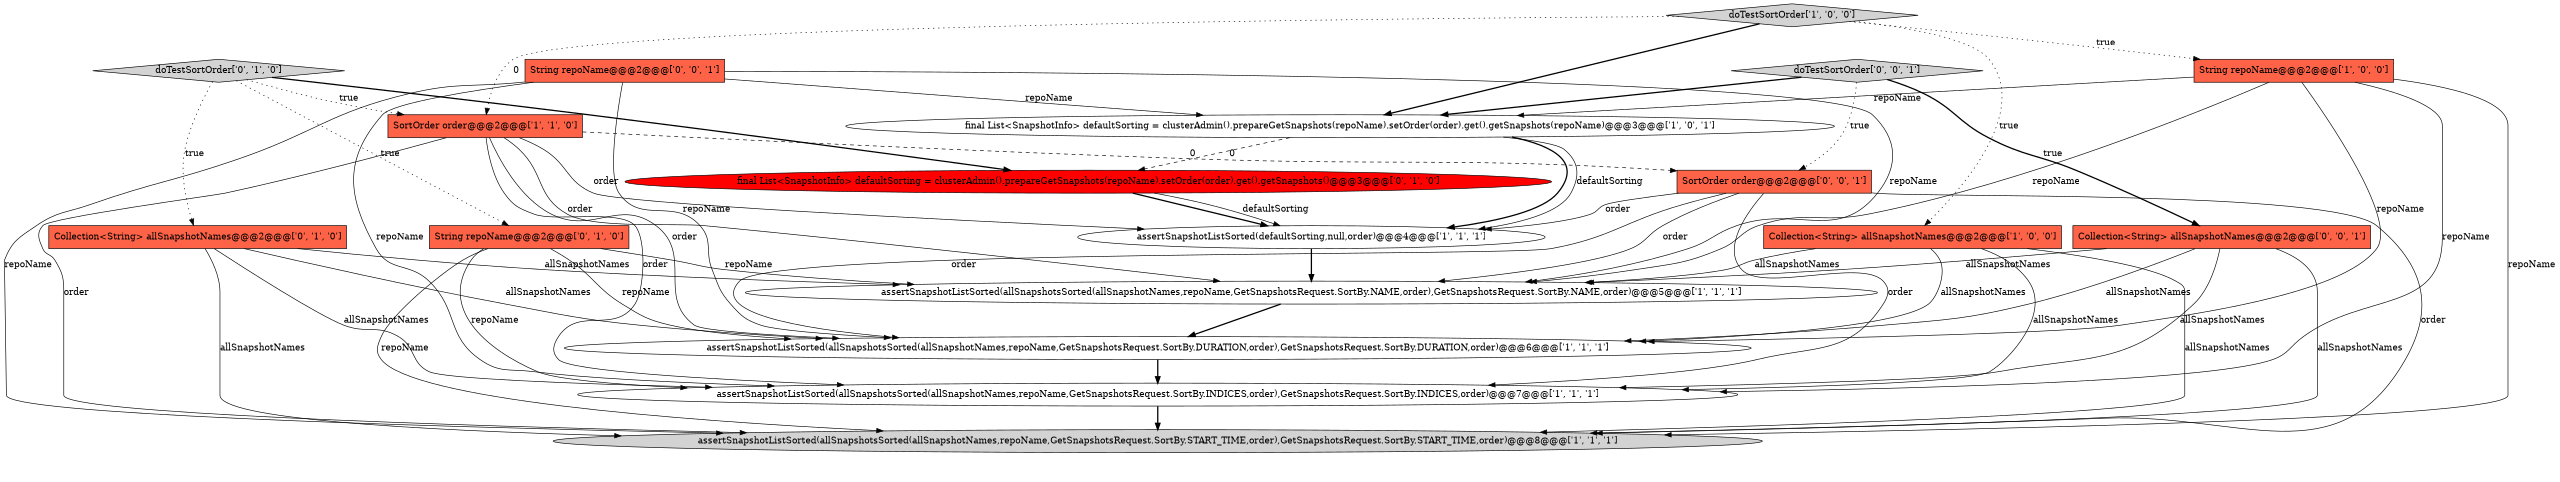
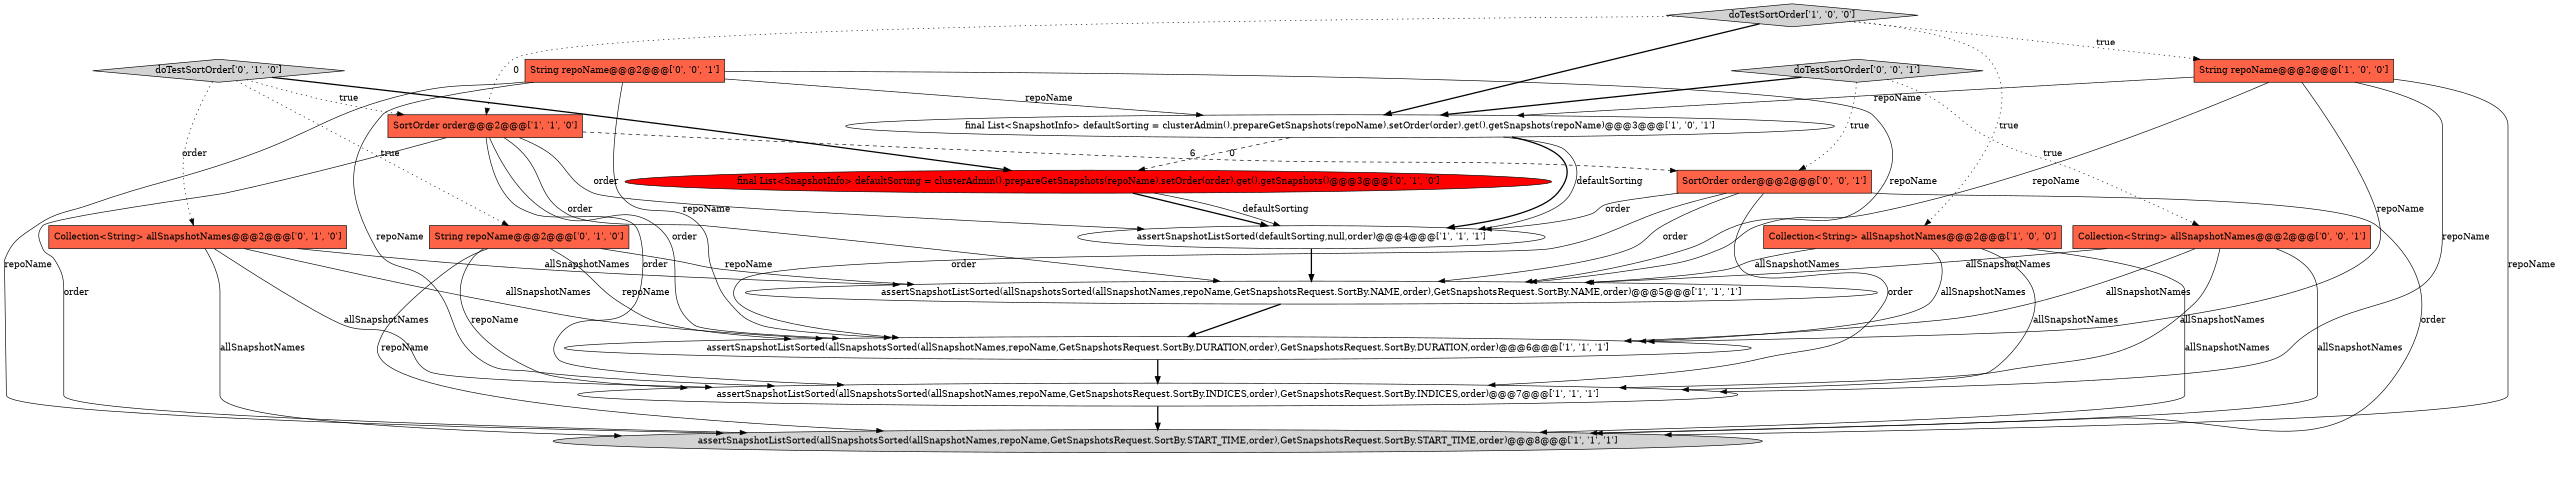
edge "doTestSortOrder['0', '1', '0']" -> "Collection<String> allSnapshotNames@@@2@@@['0', '1', '0']": label "true" -> "order"
edge "SortOrder order@@@2@@@['1', '1', '0']" -> "SortOrder order@@@2@@@['0', '0', '1']": label "0" -> "6"
edge "doTestSortOrder['0', '0', '1']" -> "Collection<String> allSnapshotNames@@@2@@@['0', '0', '1']": style bold -> dotted
